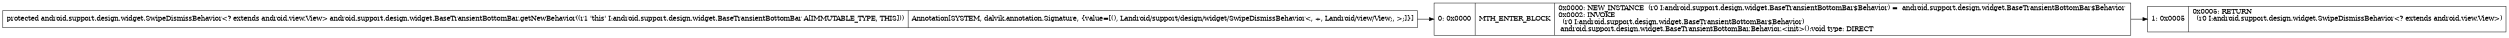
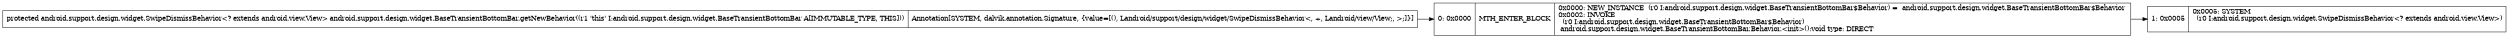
node "1: 0x0005": text "0x0005: RETURN" -> "0x0005: SYSTEM"
